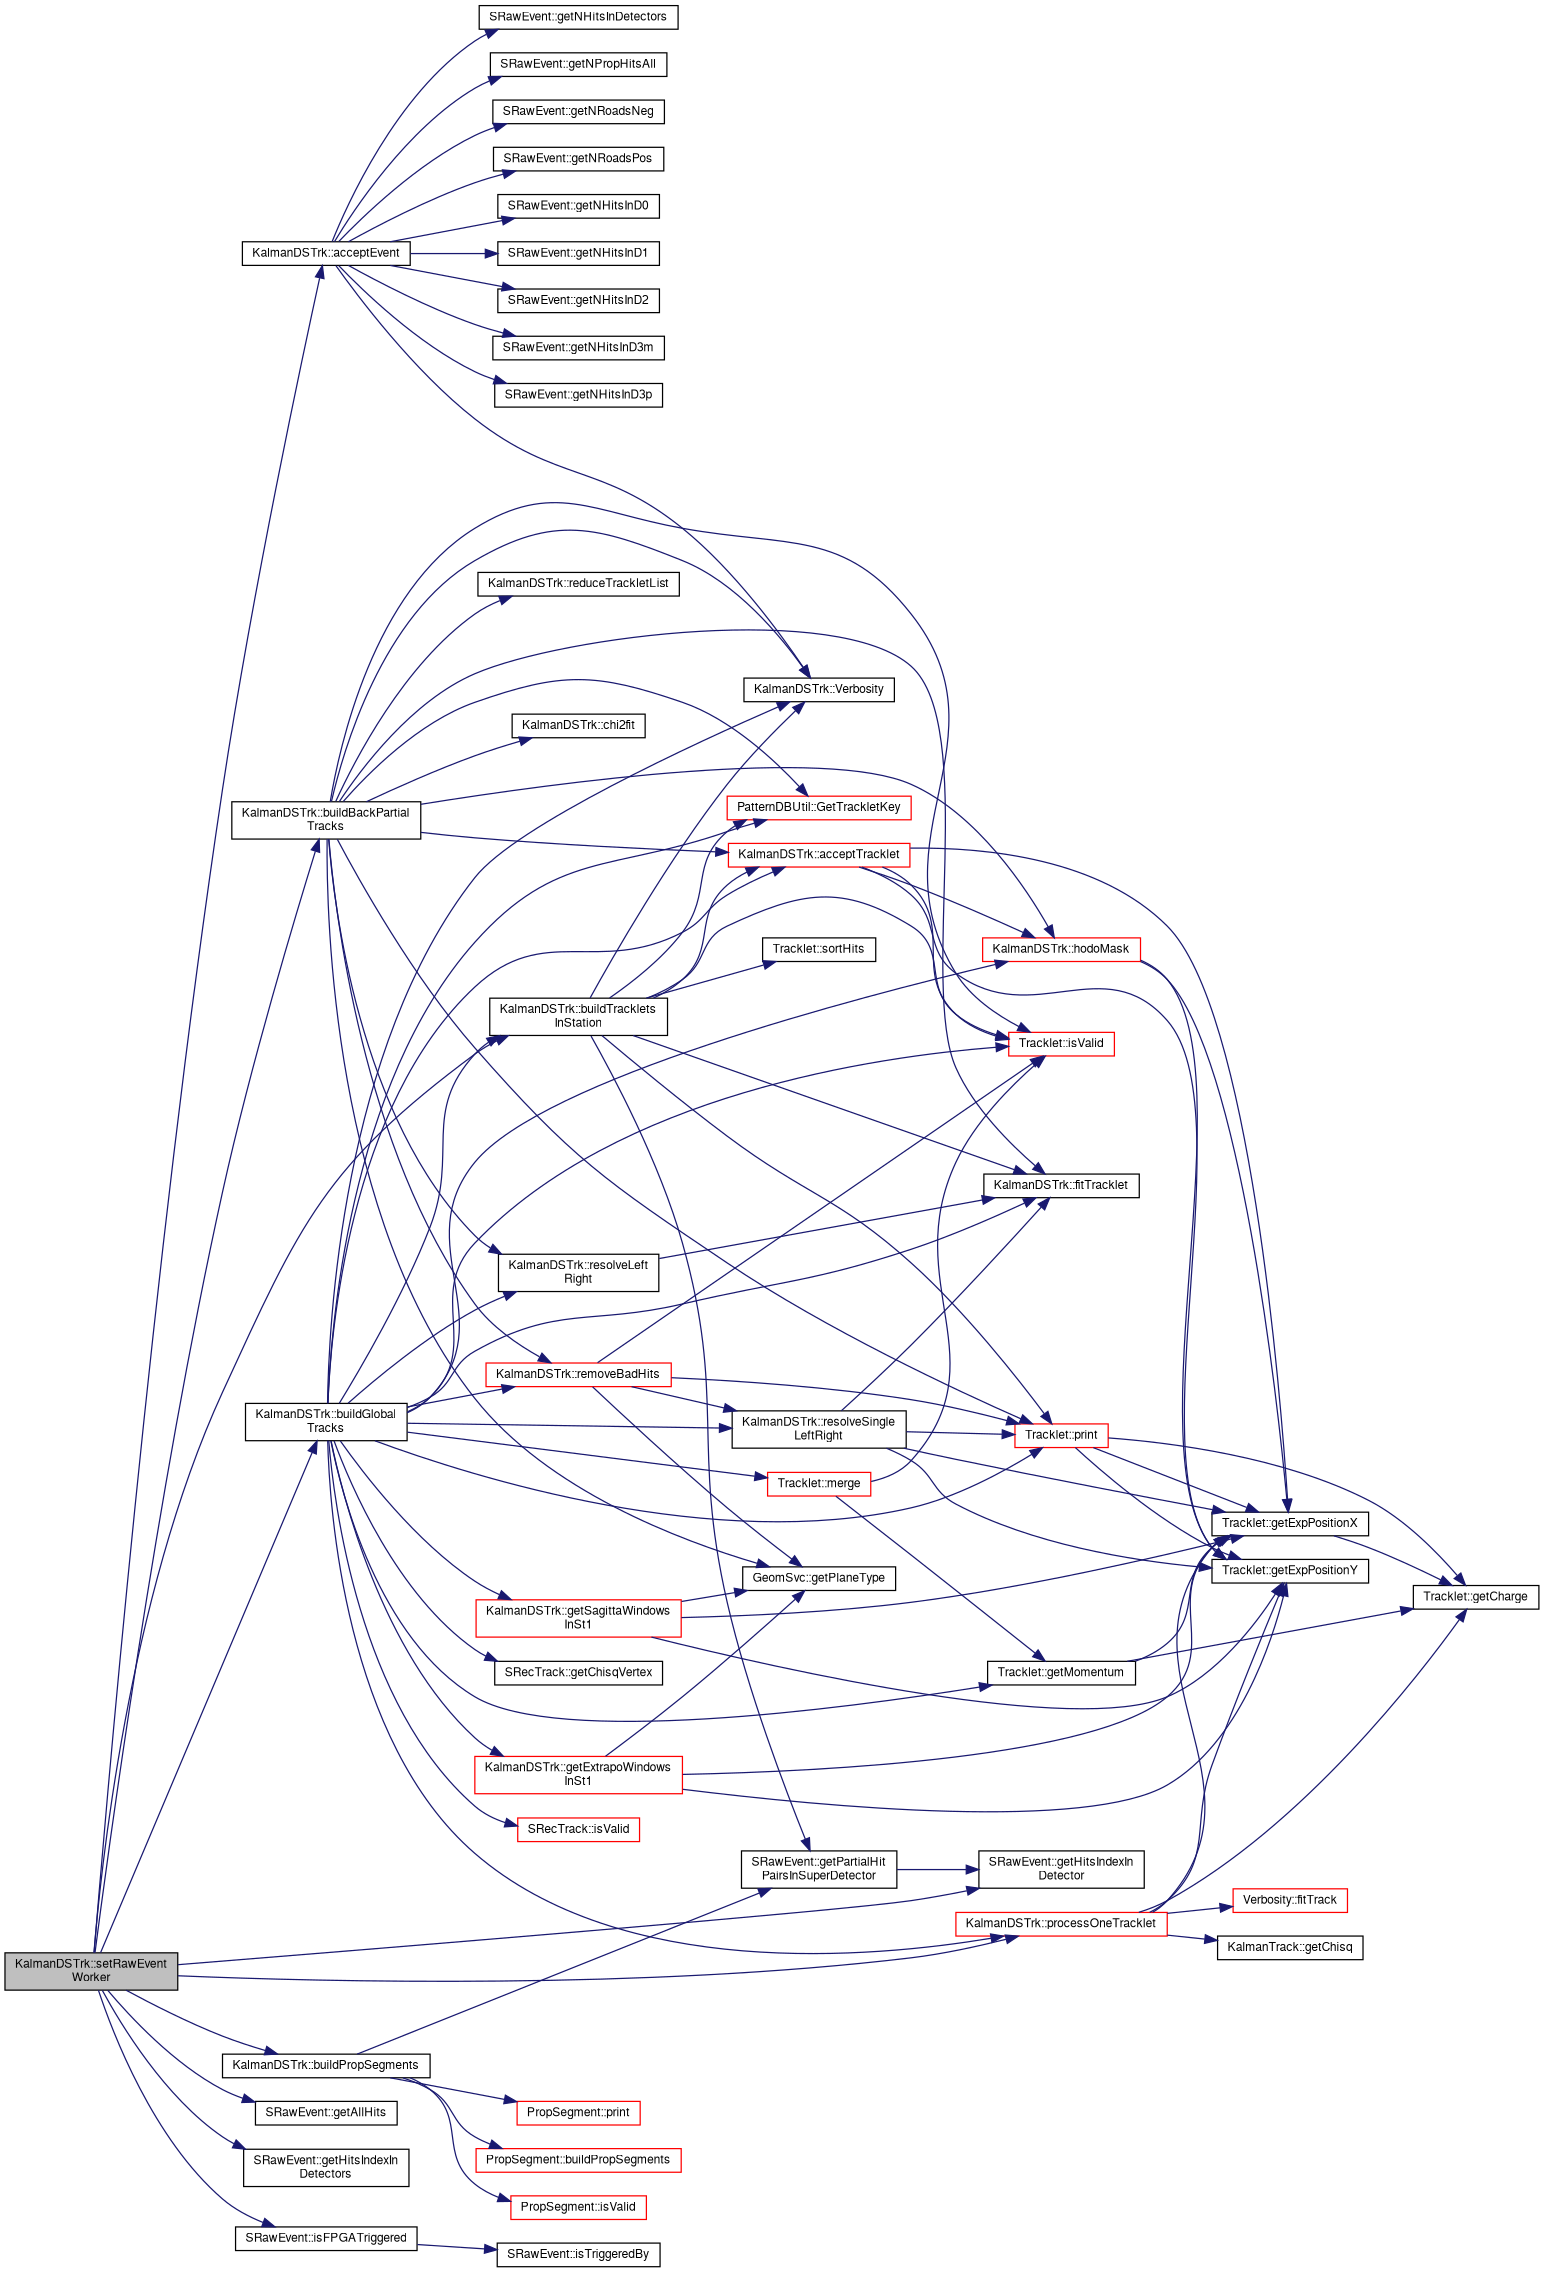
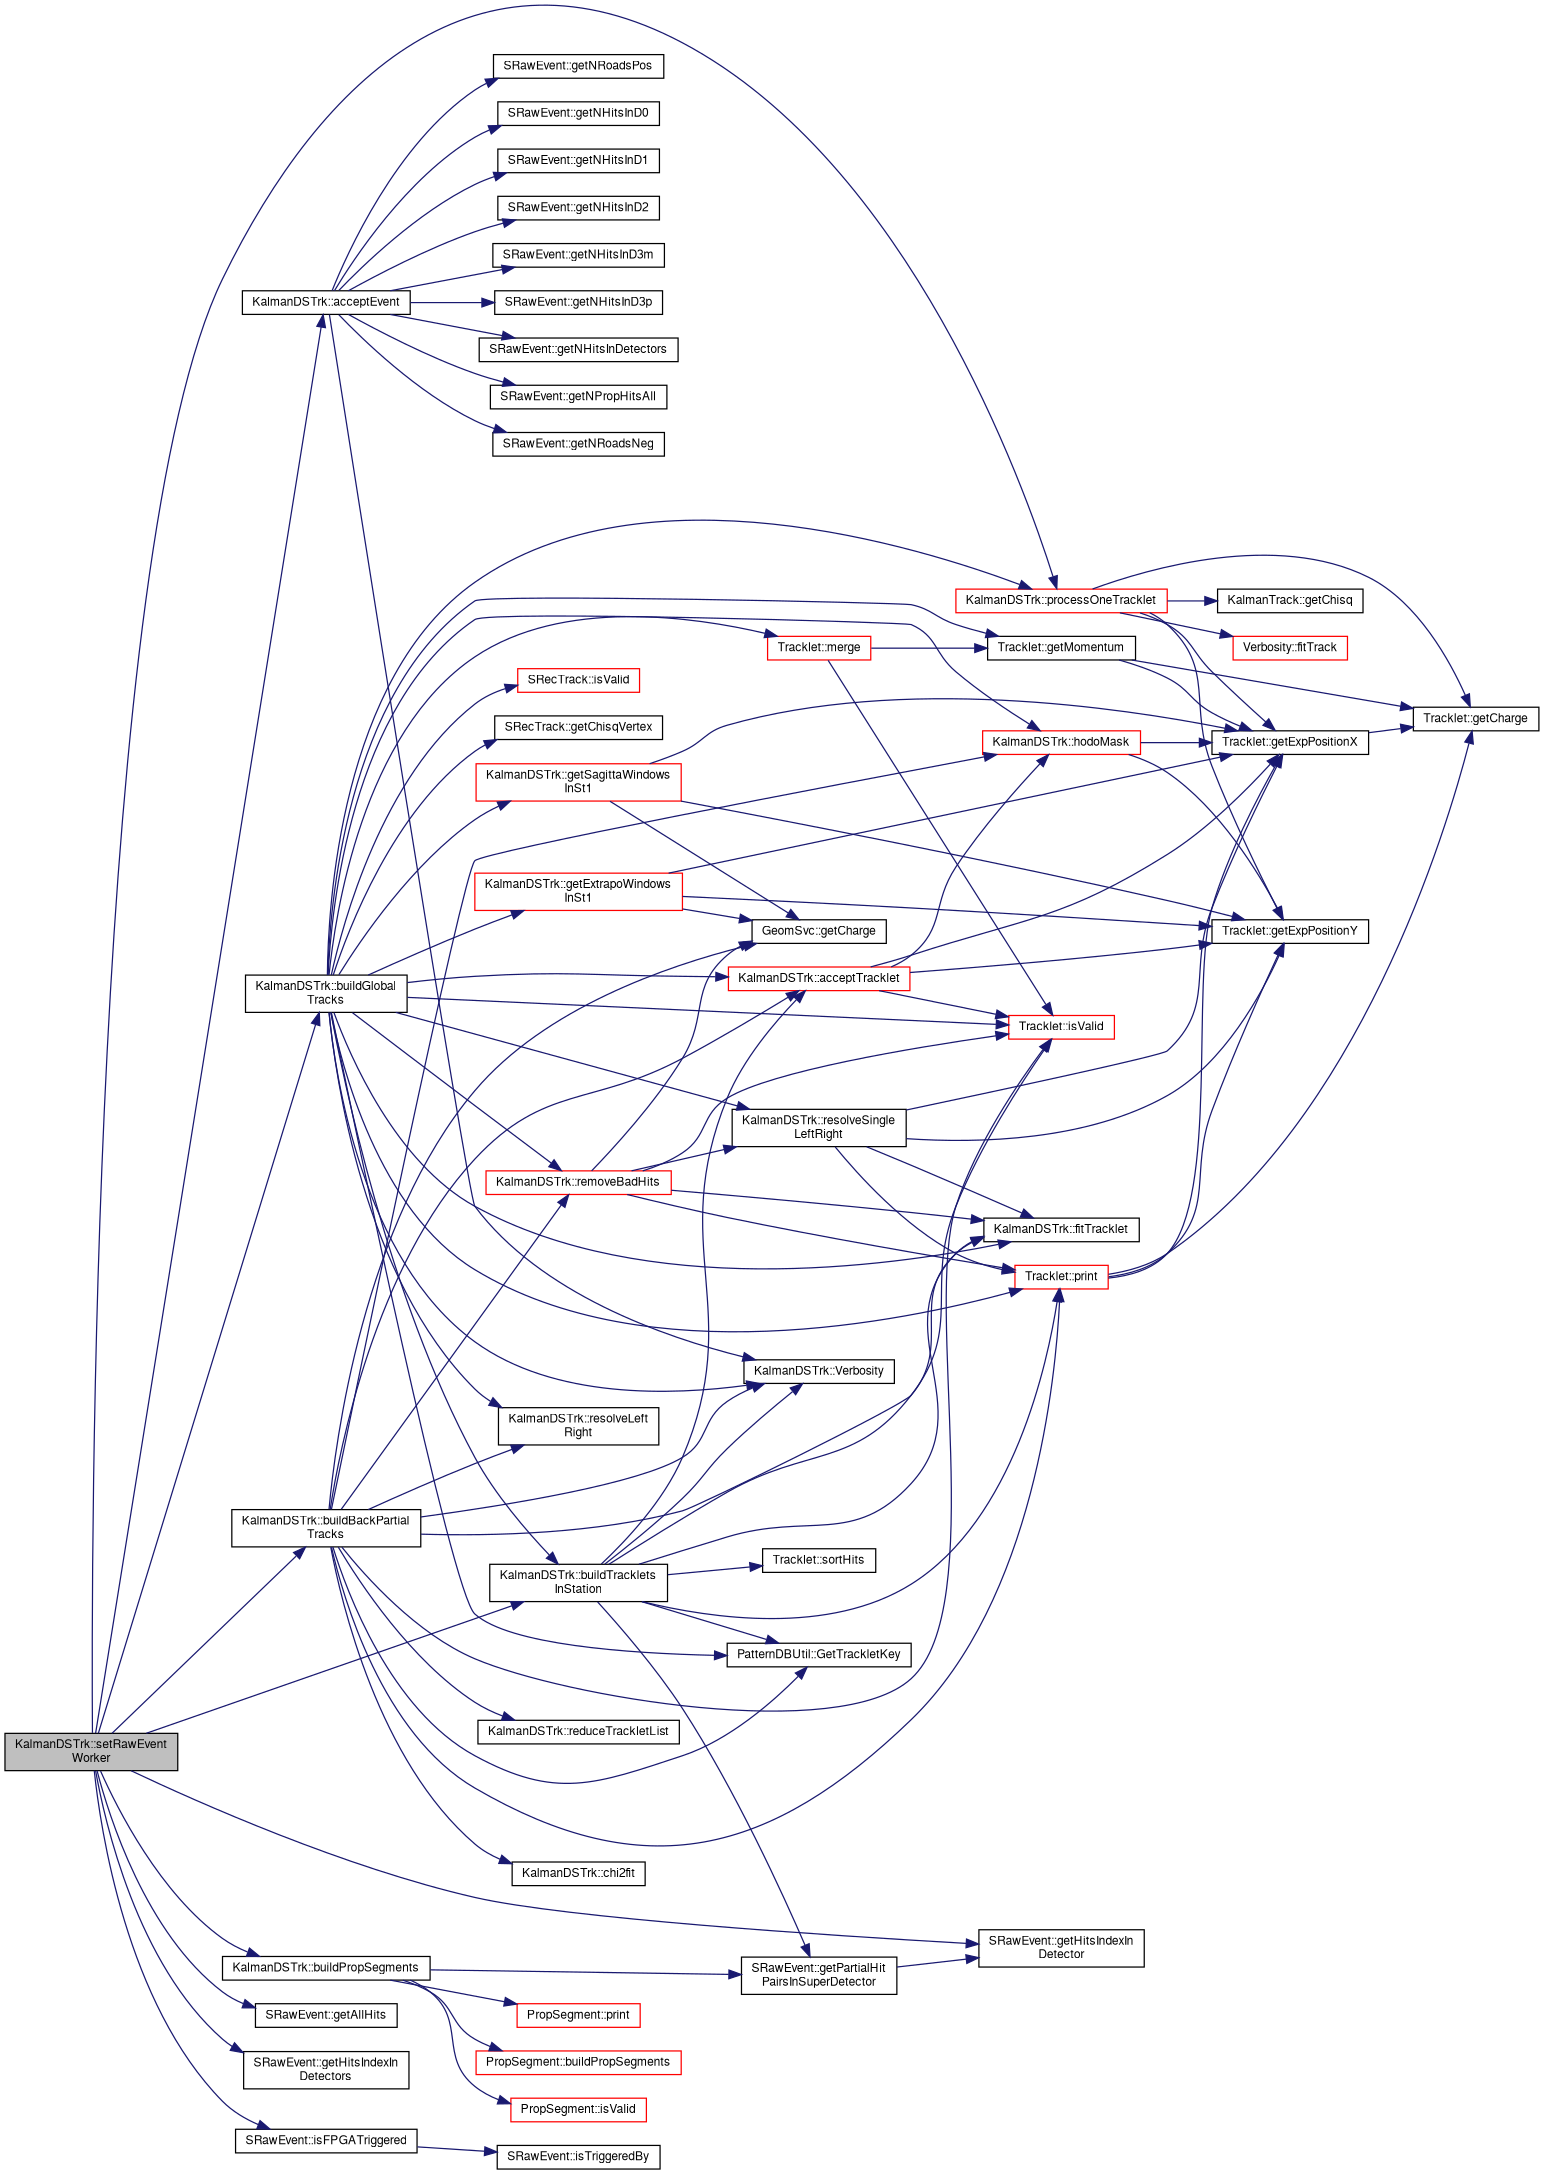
node "PatternDBUtil::GetTrackletKey": color red -> black
edge "KalmanDSTrk::resolveLeft Right" -> "KalmanDSTrk::fitTracklet": now "KalmanDSTrk::removeBadHits" -> "KalmanDSTrk::fitTracklet"
node "GeomSvc::getPlaneType": label "GeomSvc::getPlaneType" -> "GeomSvc::getCharge"
